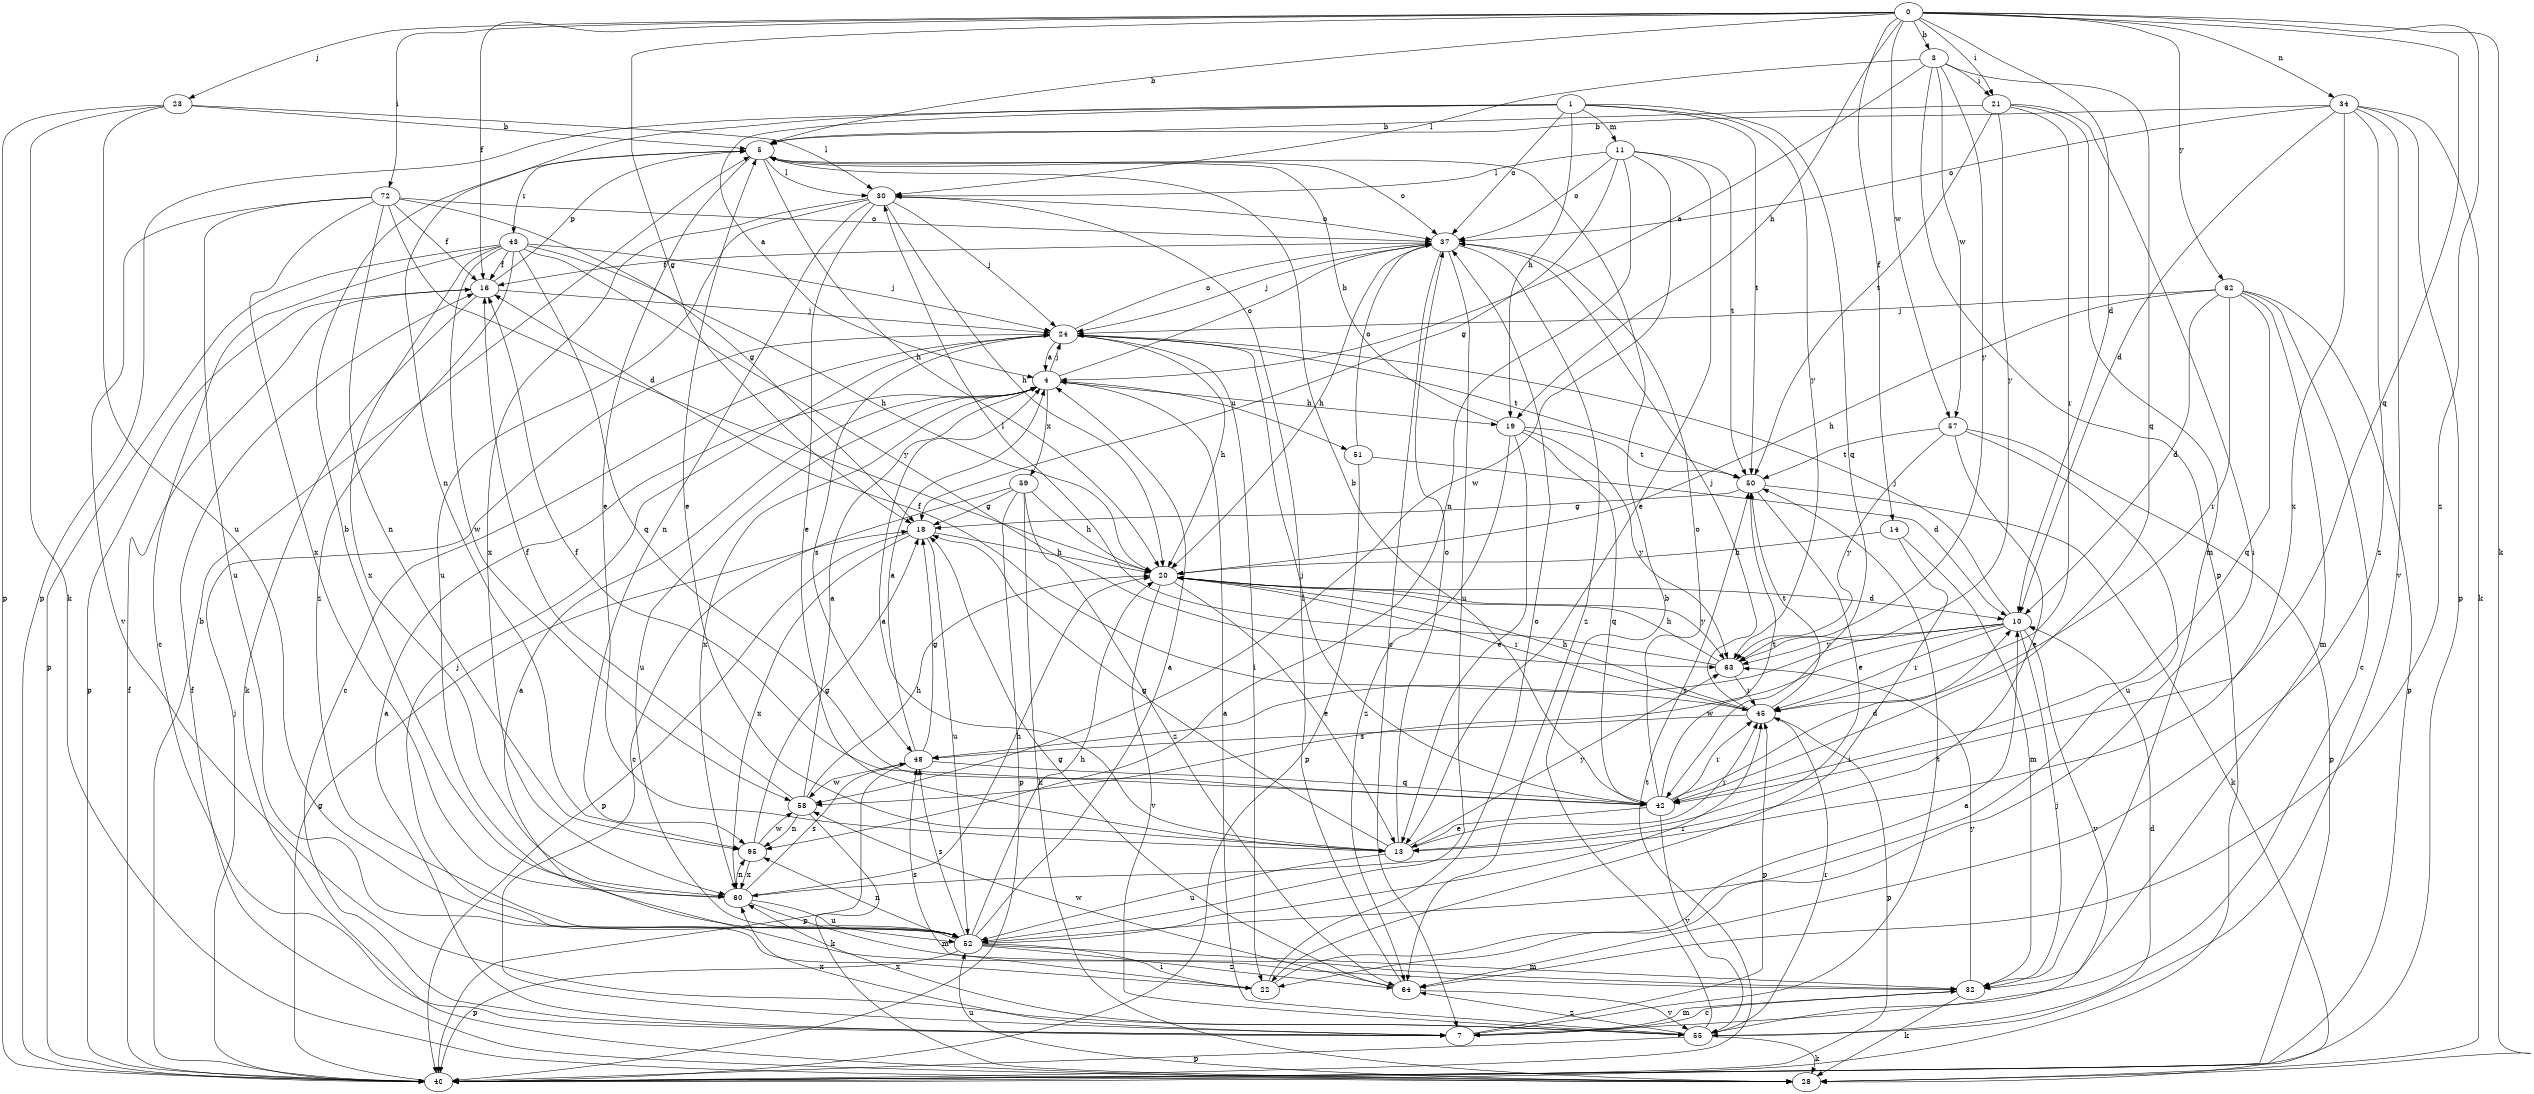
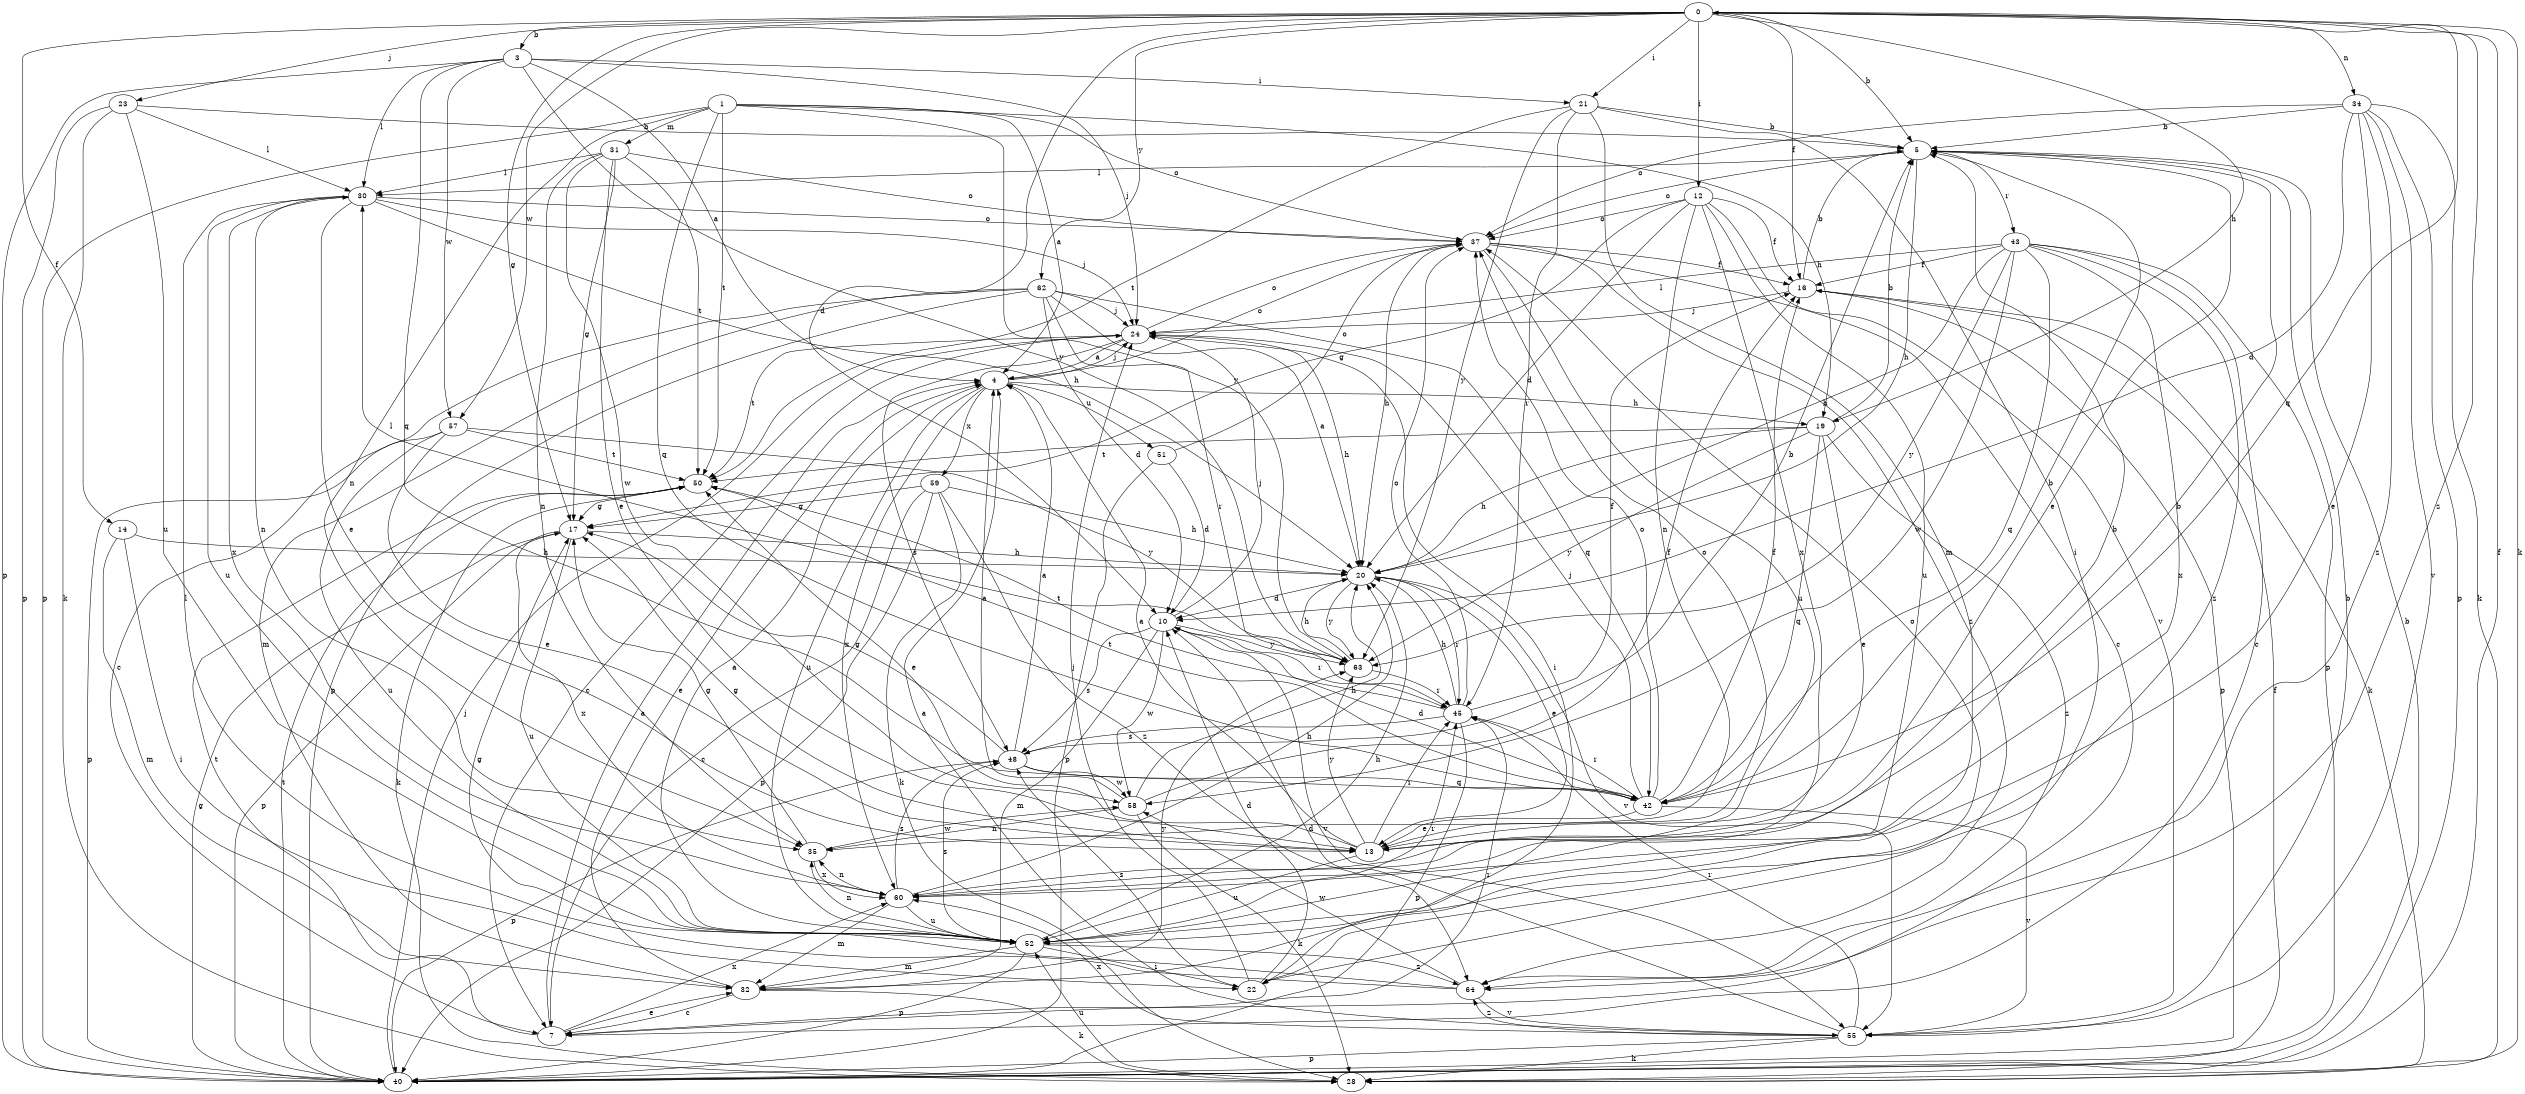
node "11": label "11" -> "31"
node "72": label "72" -> "12"
edge "16" -> "5": label "p" -> "b"
edge "37" -> "24": now "3" -> "24"
edge "43" -> "24": label "j" -> "l"
edge "62" -> "20": label "h" -> "a"
edge "19" -> "20": added, label "h"
edge "45" -> "37": label "j" -> "o"
edge "13" -> "5": label "e" -> "b"
edge "34" -> "60": label "x" -> "e"
node "18": label "18" -> "17"
edge "48" -> "5": added, label "b"
edge "32" -> "4": label "a" -> "e"
edge "40" -> "16": now "40" -> "0"
edge "50" -> "13": reversed
edge "22" -> "10": label "a" -> "d"
edge "10" -> "32": label "j" -> "m"
node "95": label "95" -> "35"
edge "7" -> "45": label "p" -> "r"
edge "7" -> "32": label "m" -> "e"
